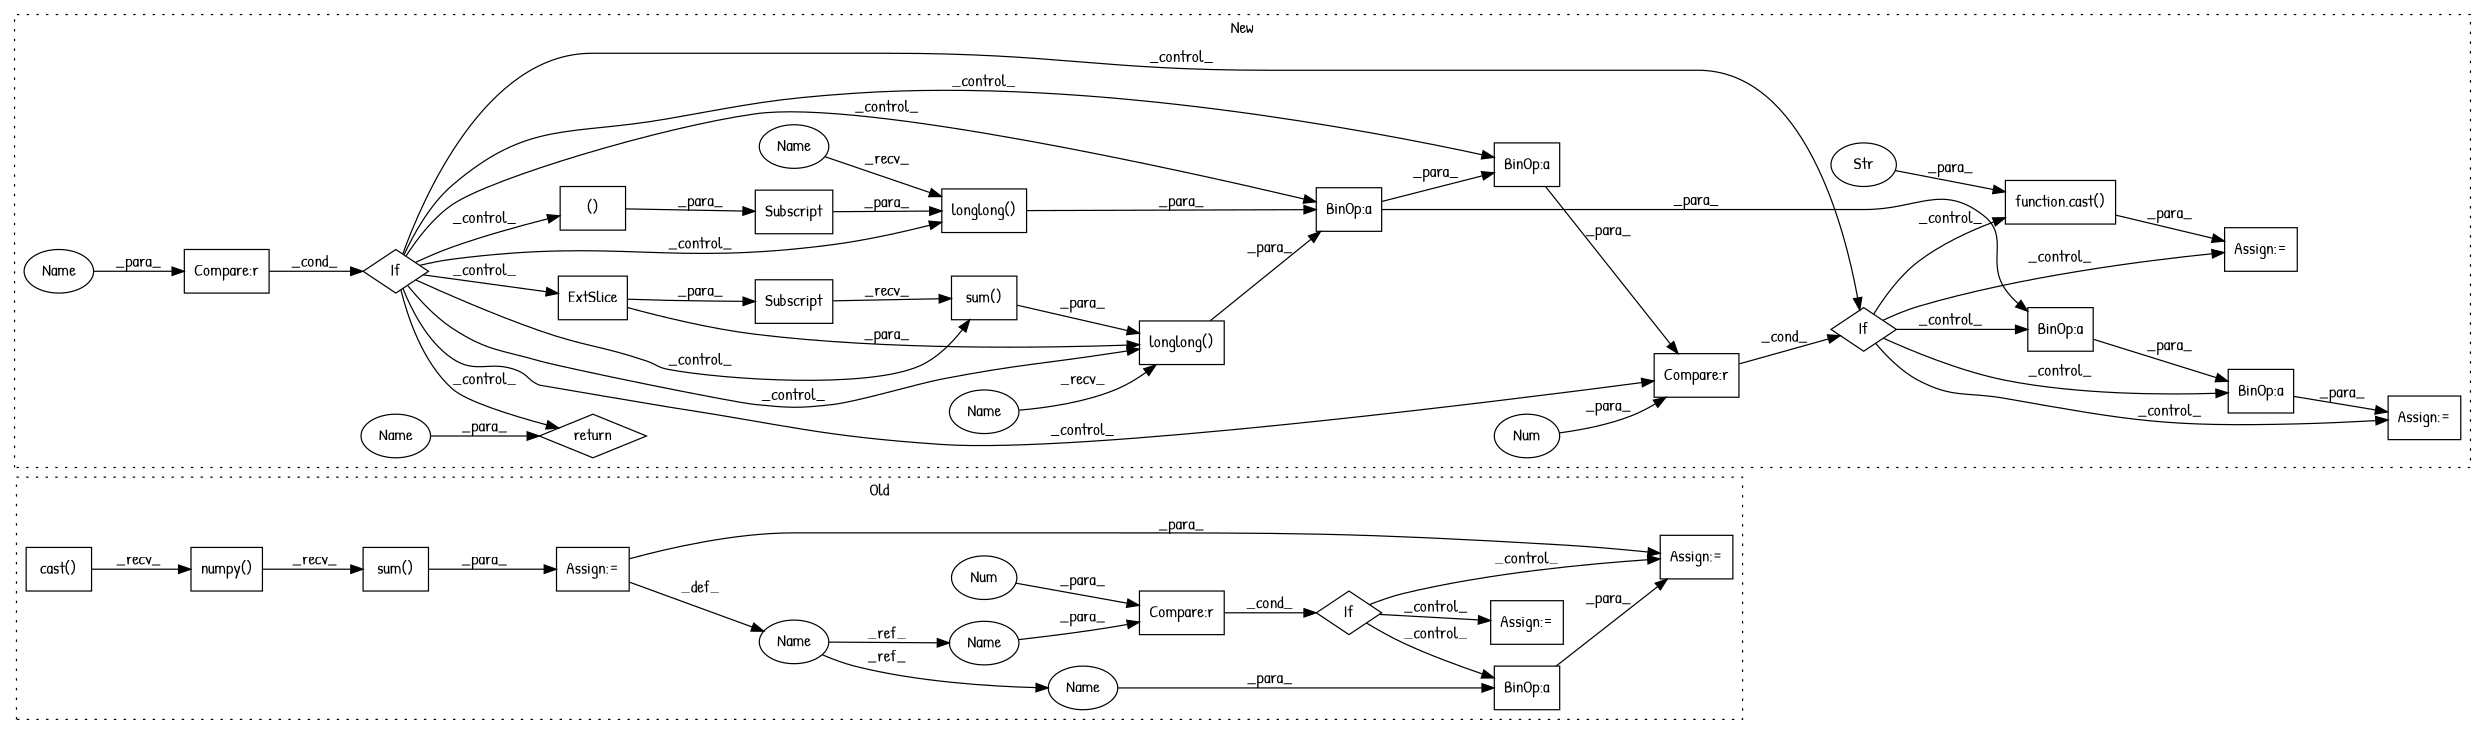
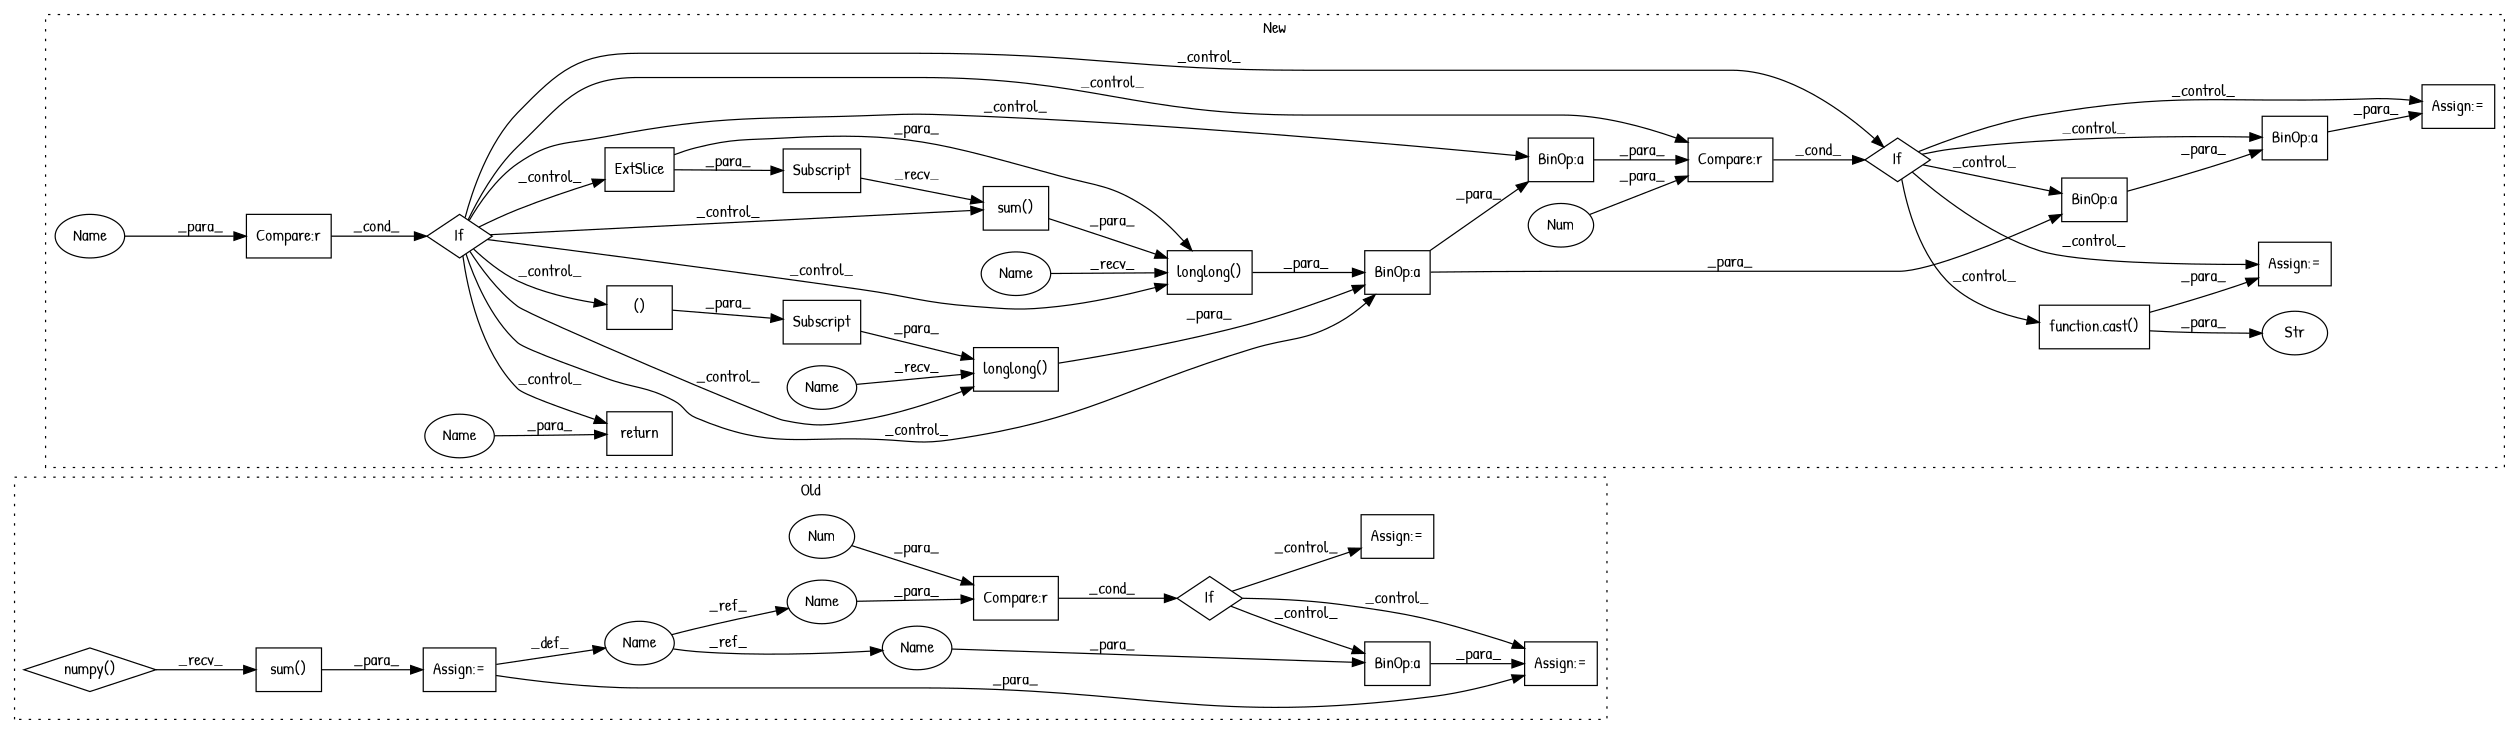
edge "Str" -> "function.cast()": reversed
node "return": shape diamond -> box
node "cast()": removed
node "numpy()": shape box -> diamond
